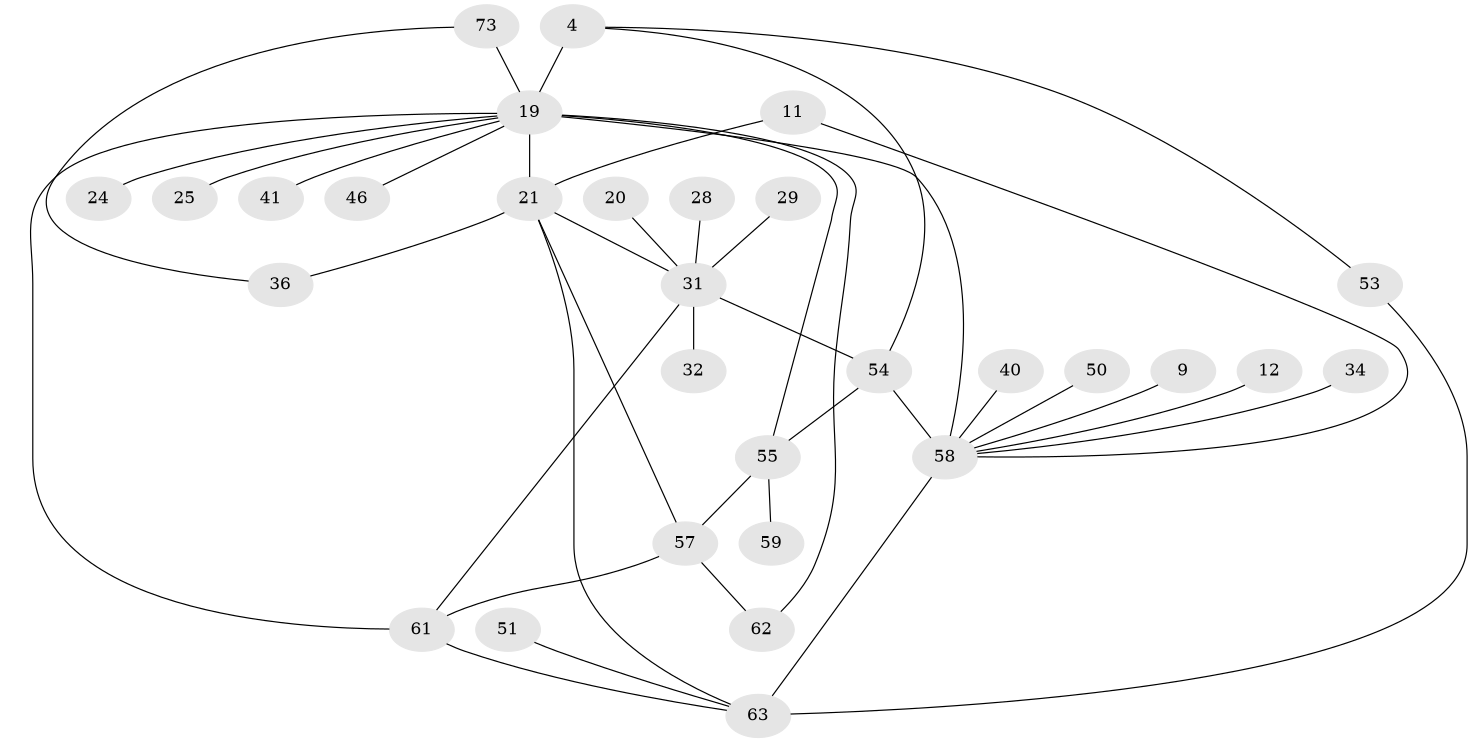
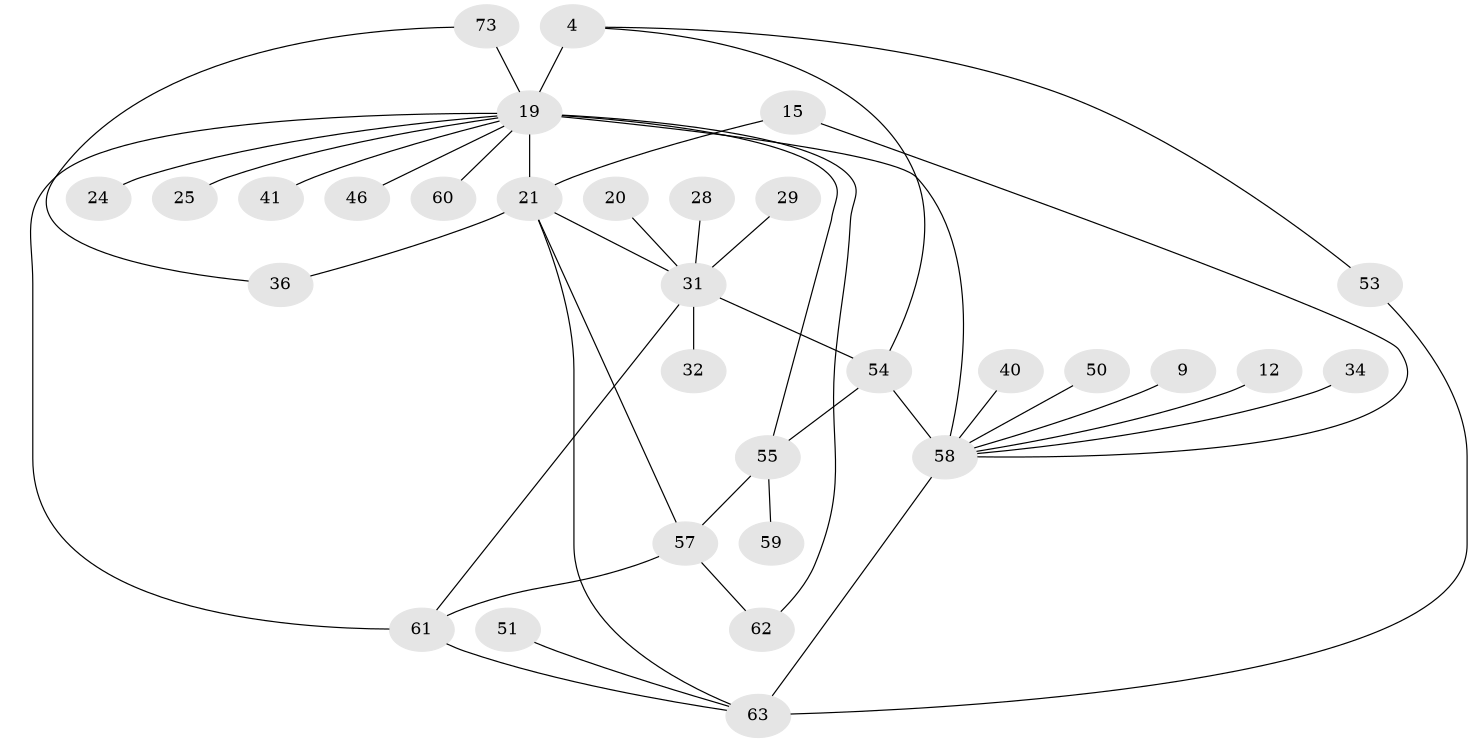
node "11": label "11" -> "15"
node "60": added
